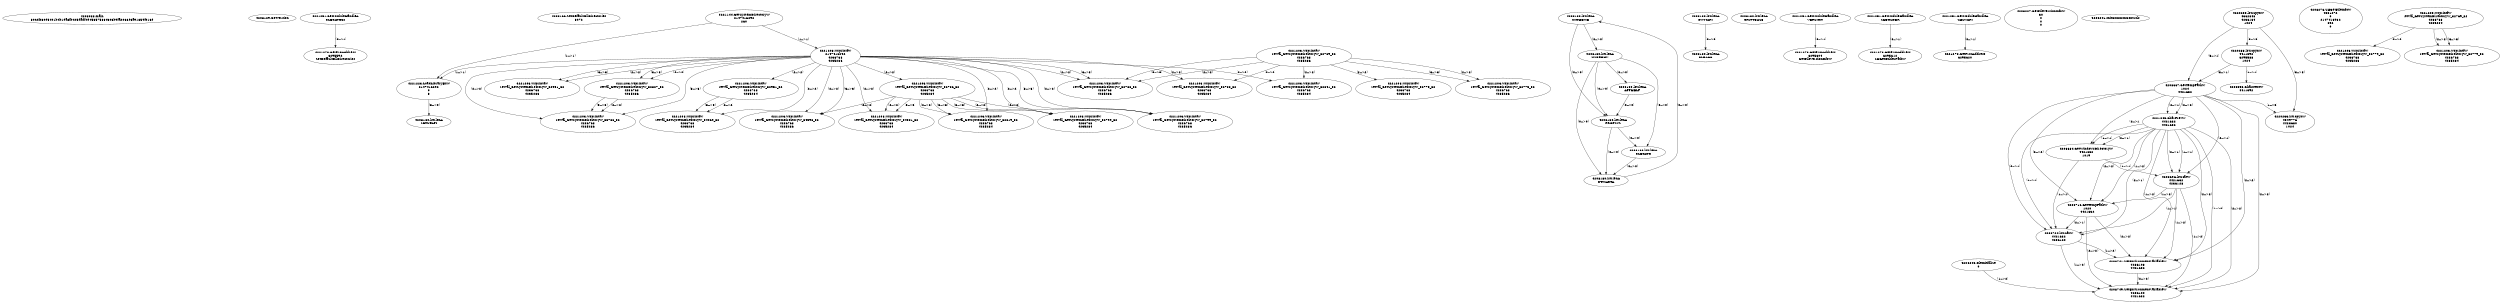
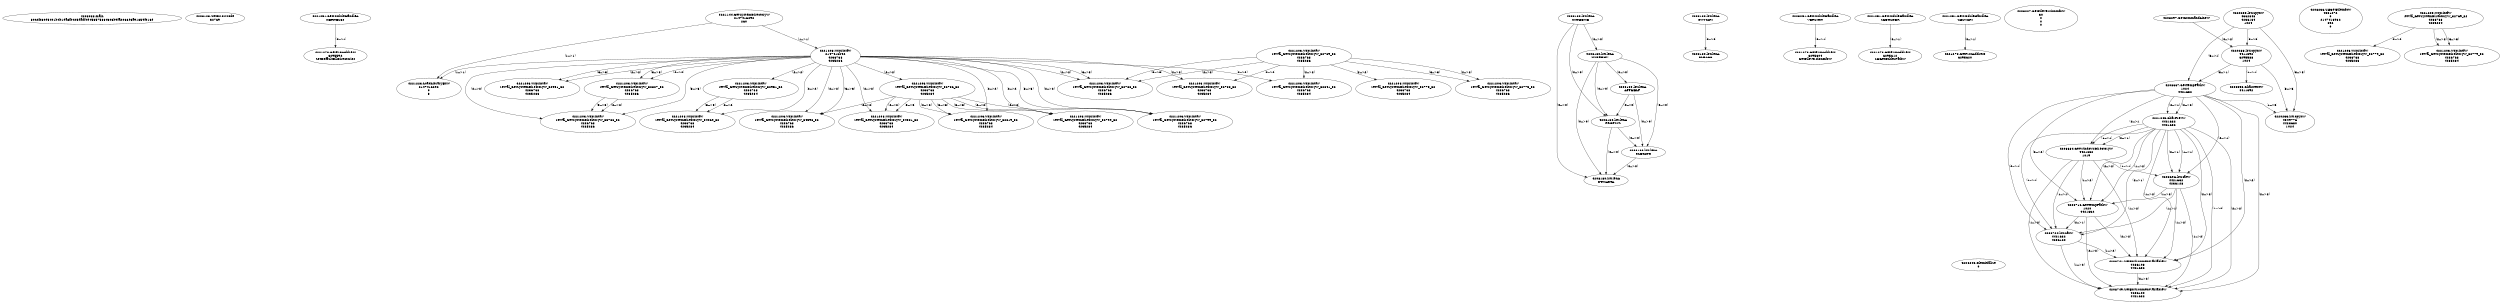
node "4208123.SetErrorMode 32769": added
node "4208129.GetVersion": removed
node "4221251.GetModuleHandleA CLBCATQ32": label "4221251.GetModuleHandleA CLBCATQ32" -> "4221251.GetModuleHandleA KERNEL32"
node "4208166.SetDefaultDllDirectories 3072": removed
node "4208180.lstrlenA CRYPTBASE": removed
node "4221251.GetModuleHandleA VERSION": label "4221251.GetModuleHandleA VERSION" -> "4223251.GetModuleHandleA VERSION"
node "4208241.InitCommonControls": removed
node "4208297.GetCommandLineW": added
node "4208276.SHGetFileInfoW 4331272 0 2147416932 692 0": label "4208276.SHGetFileInfoW 4331272 0 2147416932 692 0" -> "4208236.SHGetFileInfoW 4331272 0 2147416932 692 0"
edge "4220233.lstrcpynW 4411392 6295588 1024" -> "4220233.lstrcpynW 4349776 4423680 1024": added, label "(3-->3)"
edge "4208180.lstrlenA NTMARTA" -> "4208180.lstrlenA UXTHEME": reversed
edge "4208180.lstrlenA APPHELP" -> "4208180.lstrlenA CLBCATQ": added, label "(0-->0)"
node "4208180.lstrlenA SETUPAPI": removed
edge "4208684.GetWindowsDirectoryW 4421632 1019" -> "4208716.GetTempPathW 1020 4421632": added, label "(1-->2)"
edge "4208684.GetWindowsDirectoryW 4421632 1019" -> "4208741.SetEnvironmentVariableW 4236108 4421632": added, label "(1-->2)"
edge "4208248.OleInitialize 0" -> "4208749.SetEnvironmentVariableW 4236100 4421632": now "4208684.GetWindowsDirectoryW 4421632 1019" -> "4208749.SetEnvironmentVariableW 4236100 4421632"
